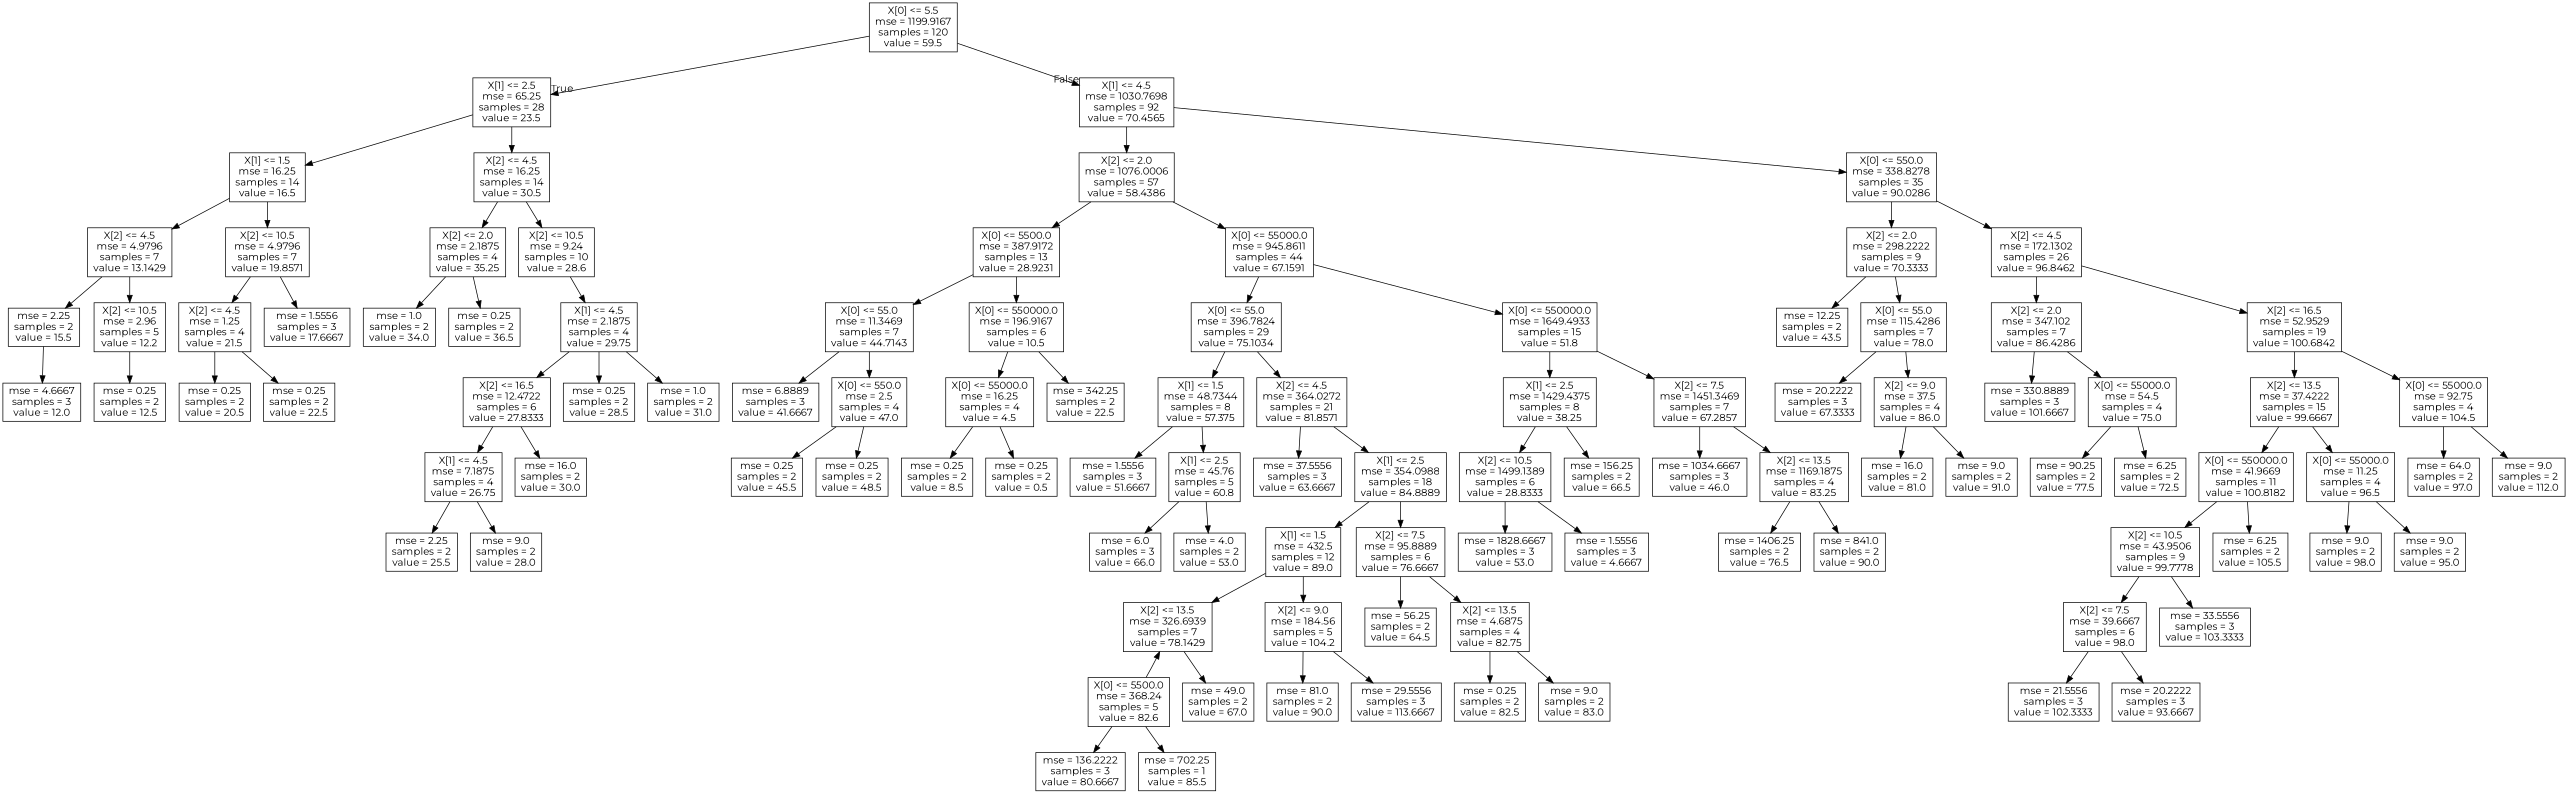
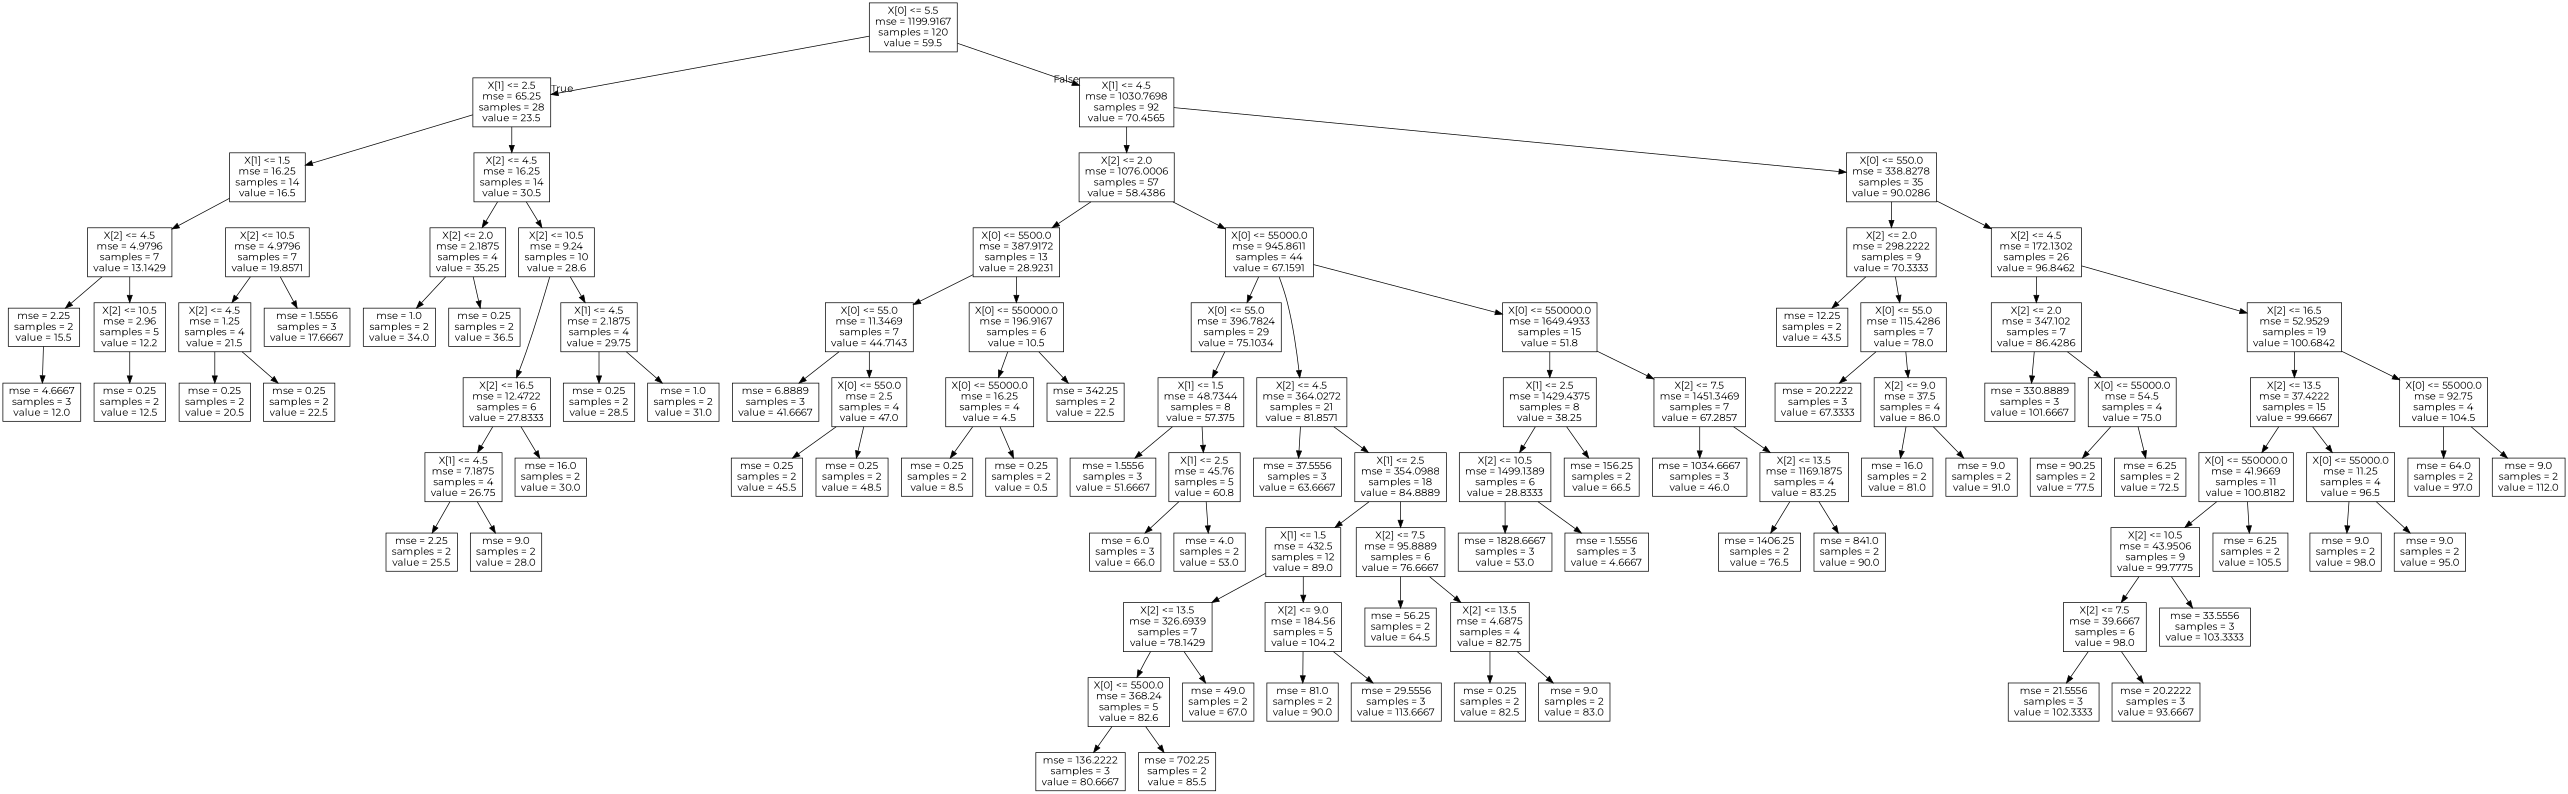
edge "X[1] <= 1.5 mse = 16.25 samples = 14 value = 16.5" -> "X[2] <= 10.5 mse = 4.9796 samples = 7 value = 19.8571": removed
edge "X[1] <= 4.5 mse = 2.1875 samples = 4 value = 29.75" -> "X[2] <= 16.5 mse = 12.4722 samples = 6 value = 27.8333": now "X[2] <= 10.5 mse = 9.24 samples = 10 value = 28.6" -> "X[2] <= 16.5 mse = 12.4722 samples = 6 value = 27.8333"
edge "X[0] <= 55.0 mse = 396.7824 samples = 29 value = 75.1034" -> "X[2] <= 4.5 mse = 364.0272 samples = 21 value = 81.8571": now "X[0] <= 55000.0 mse = 945.8611 samples = 44 value = 67.1591" -> "X[2] <= 4.5 mse = 364.0272 samples = 21 value = 81.8571"
node "X[2] <= 10.5 mse = 43.9506 samples = 9 value = 99.7778": label "X[2] <= 10.5 mse = 43.9506 samples = 9 value = 99.7778" -> "X[2] <= 10.5 mse = 43.9506 samples = 9 value = 99.7775"
edge "X[0] <= 5500.0 mse = 368.24 samples = 5 value = 82.6" -> "X[2] <= 13.5 mse = 326.6939 samples = 7 value = 78.1429": reversed
node "mse = 702.25 samples = 1 value = 85.5": label "mse = 702.25 samples = 1 value = 85.5" -> "mse = 702.25 samples = 2 value = 85.5"
